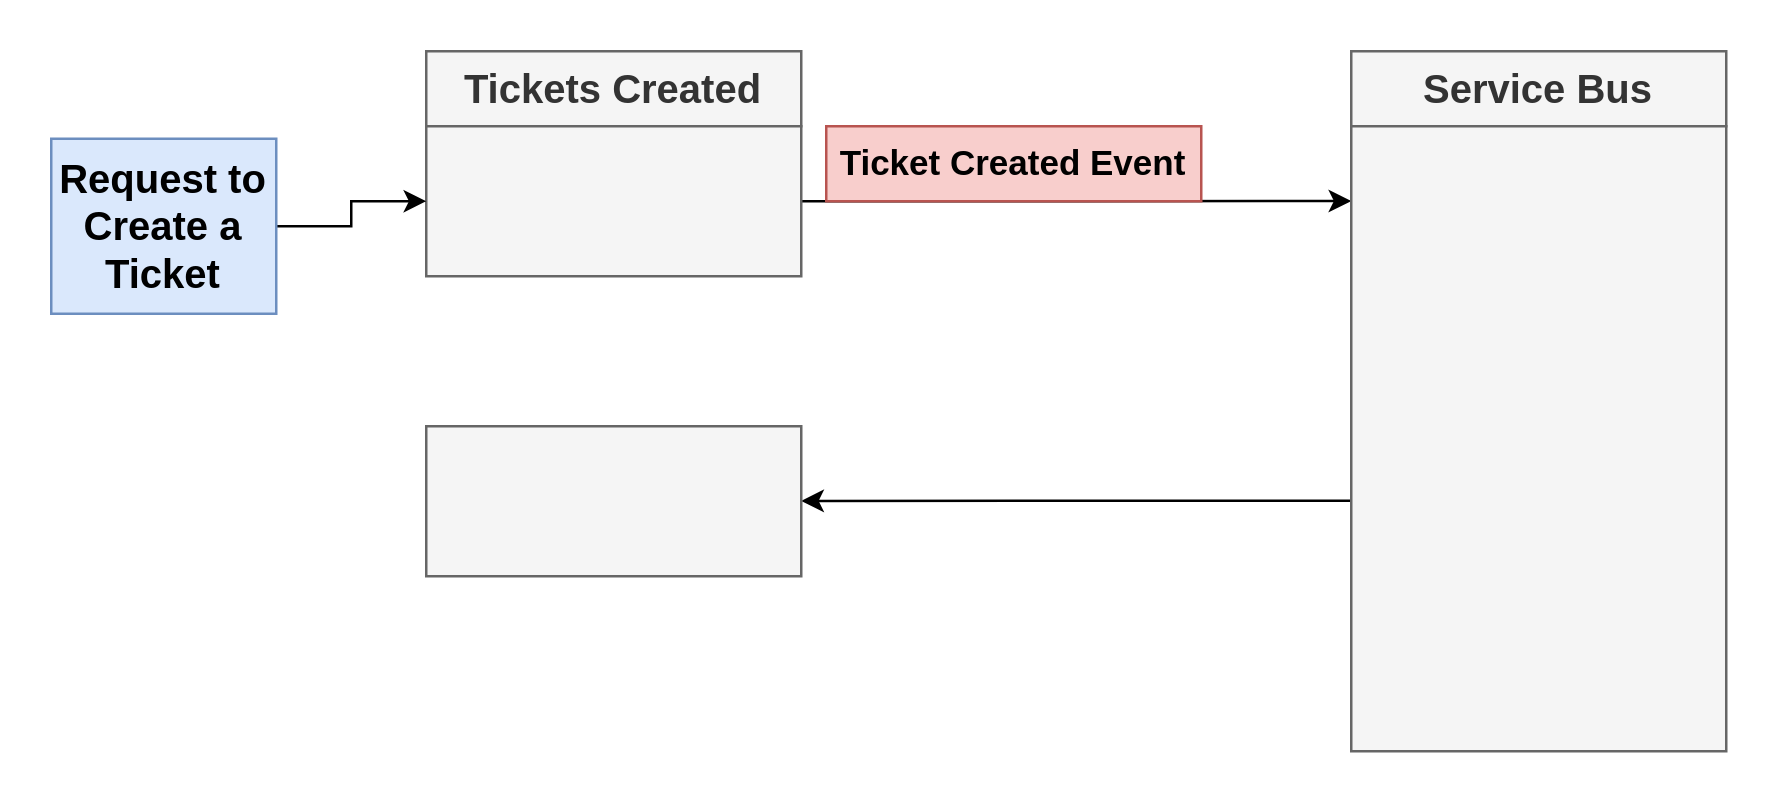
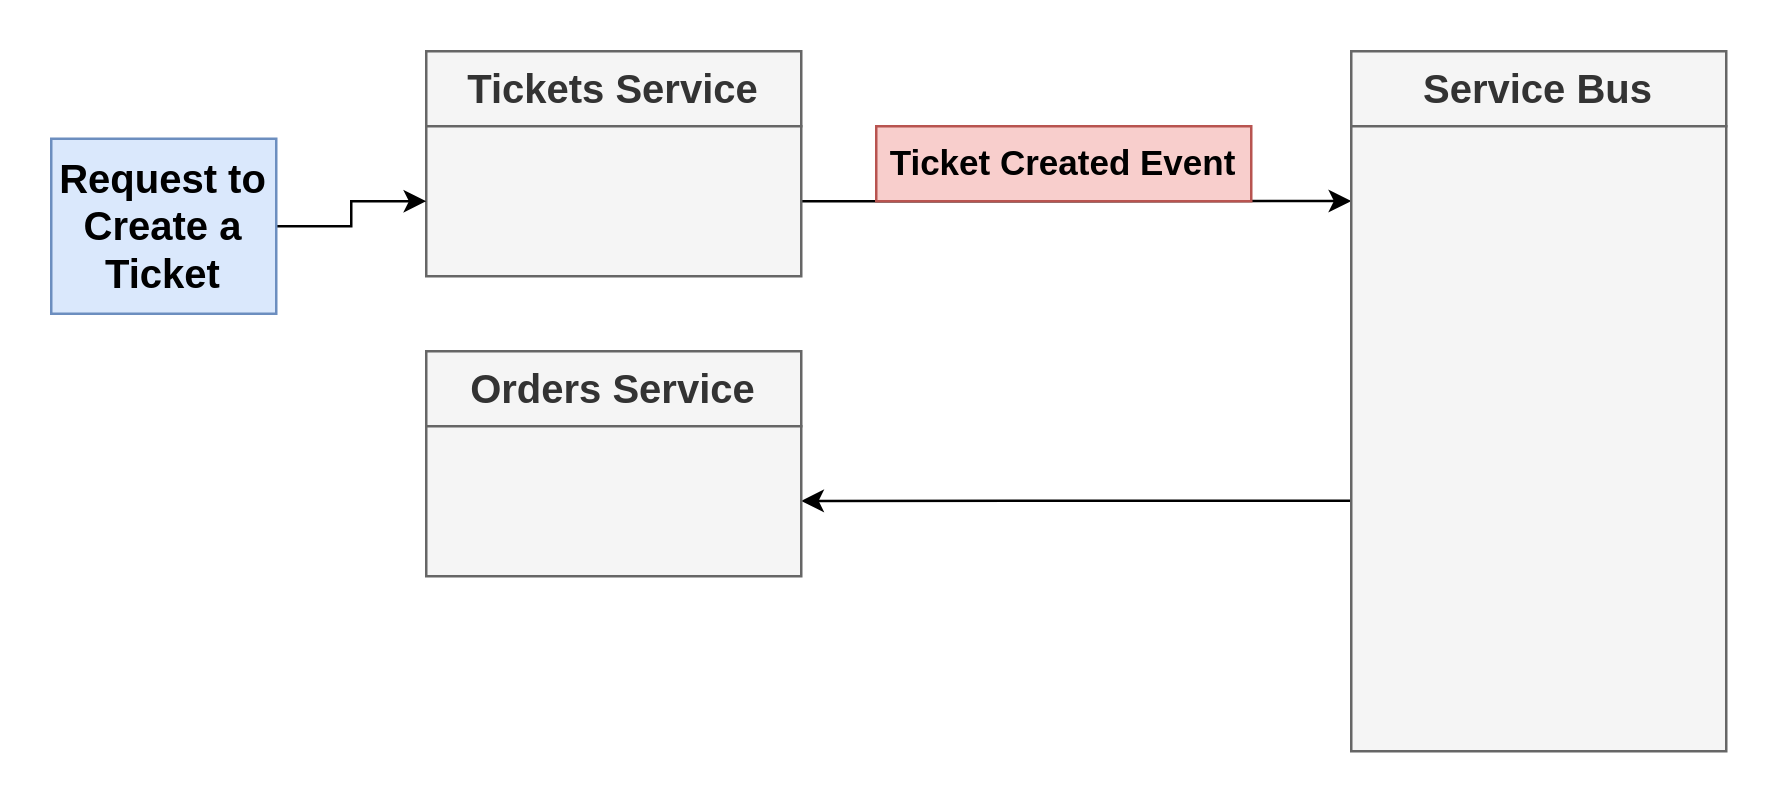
node "Tickets Created": label "Tickets Created" -> "Tickets Service"
node "Ticket Created Event": moved (1014, 164) -> (1064, 164)
node "Orders Service": added
